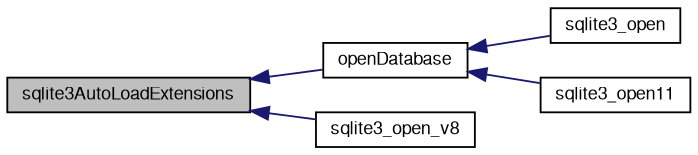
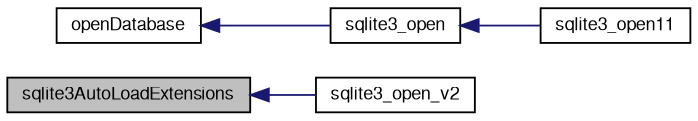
edge "openDatabase" -> "sqlite3AutoLoadExtensions": removed
edge "sqlite3_open11" -> "openDatabase": now "sqlite3_open11" -> "sqlite3_open"
node "sqlite3_open_v8": label "sqlite3_open_v8" -> "sqlite3_open_v2"
